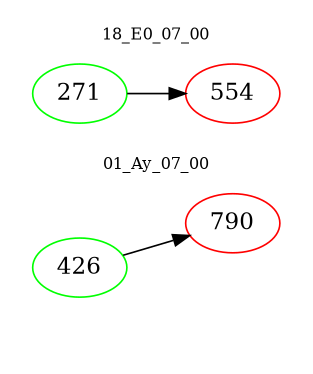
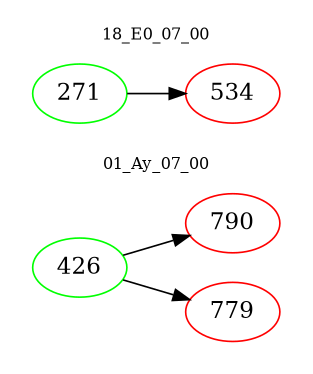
node "554": label "554" -> "534"
node "779": added
